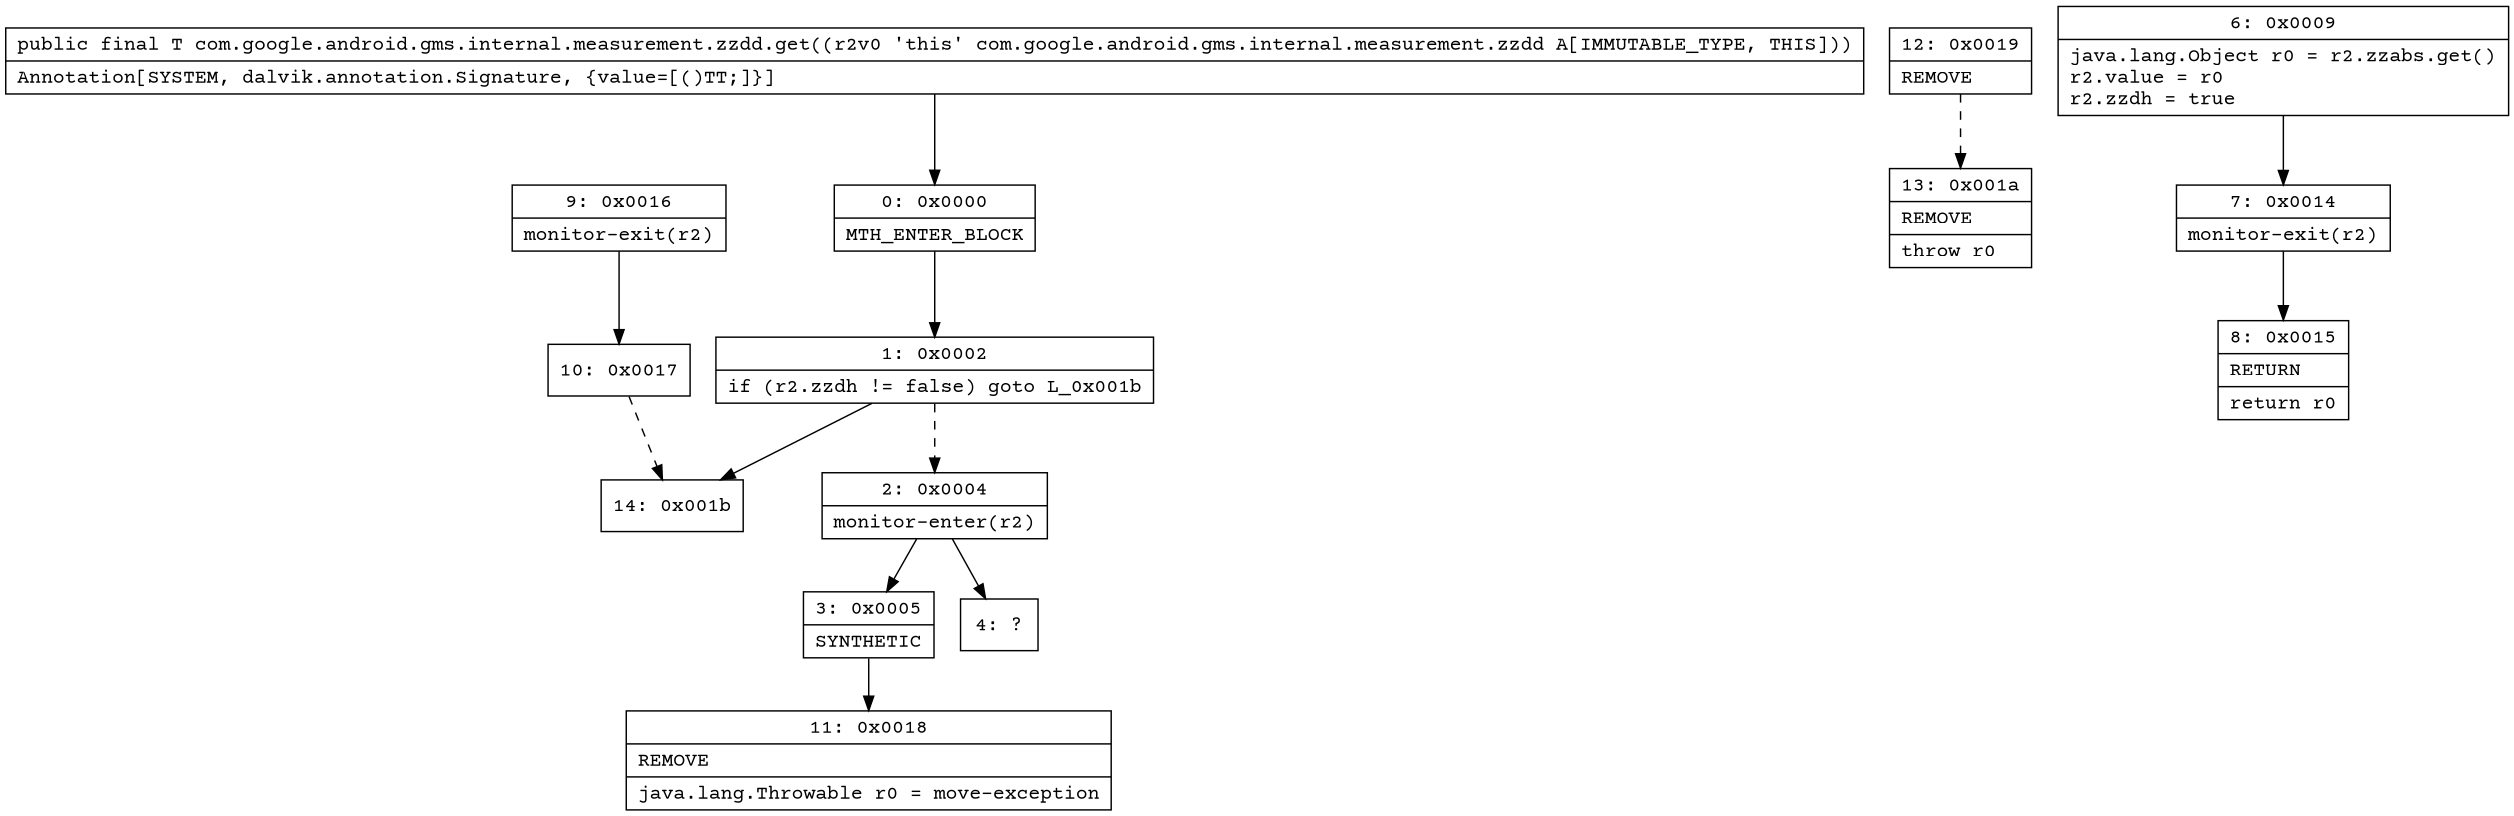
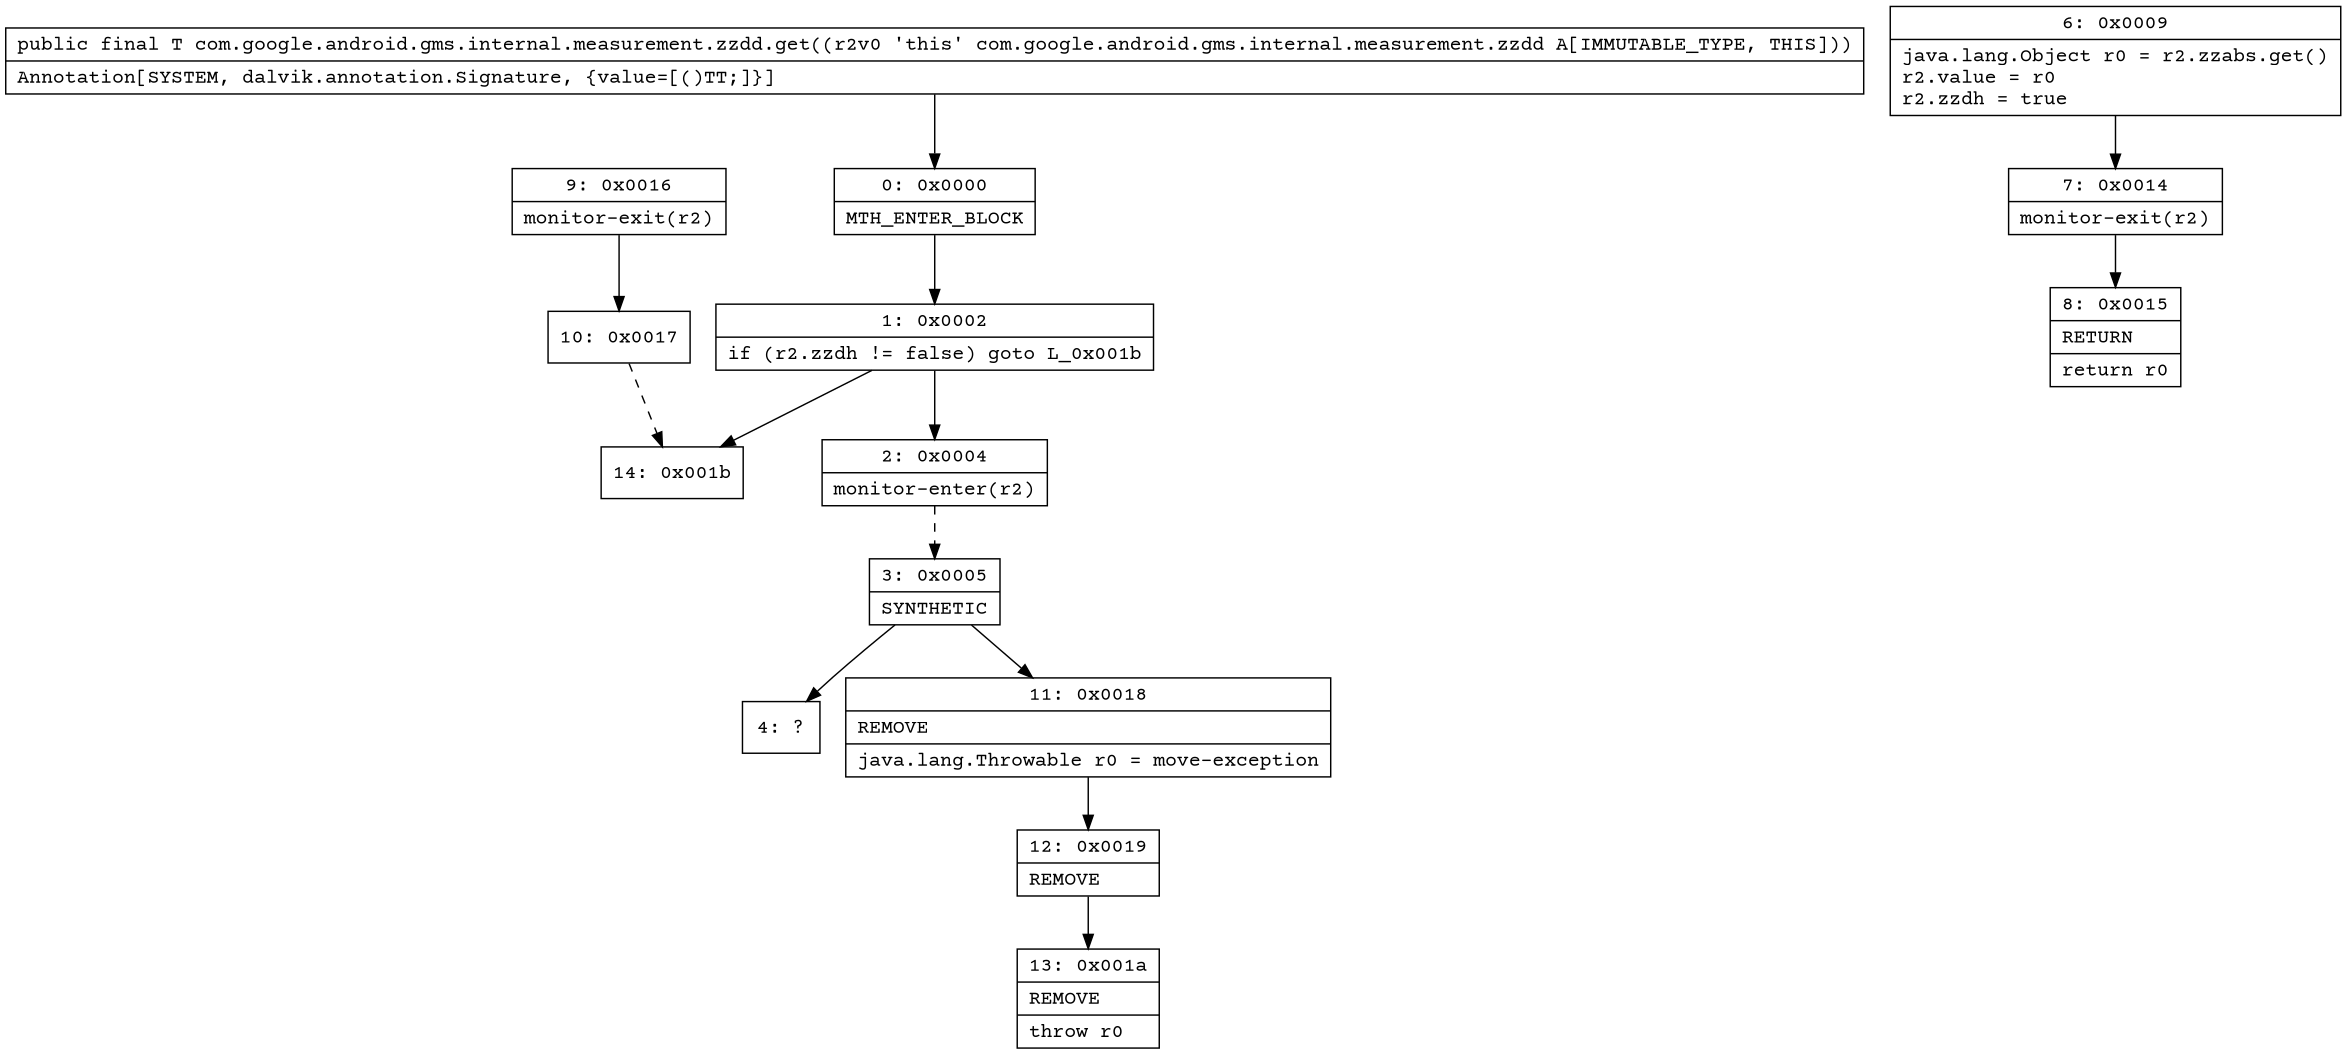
edge "12: 0x0019" -> "13: 0x001a": style dashed -> solid
edge "1: 0x0002" -> "2: 0x0004": style dashed -> solid
edge "2: 0x0004" -> "3: 0x0005": style solid -> dashed
edge "2: 0x0004" -> "4: ?": now "3: 0x0005" -> "4: ?"
edge "11: 0x0018" -> "12: 0x0019": added
